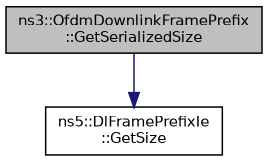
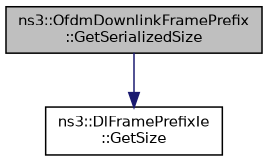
node "ns5::DlFramePrefixIe ::GetSize": label "ns5::DlFramePrefixIe ::GetSize" -> "ns3::DlFramePrefixIe ::GetSize"
